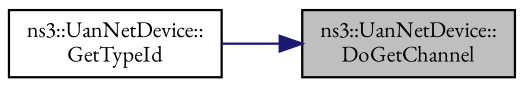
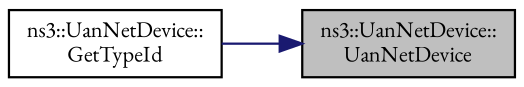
node "ns3::UanNetDevice:: DoGetChannel": label "ns3::UanNetDevice:: DoGetChannel" -> "ns3::UanNetDevice:: UanNetDevice"
